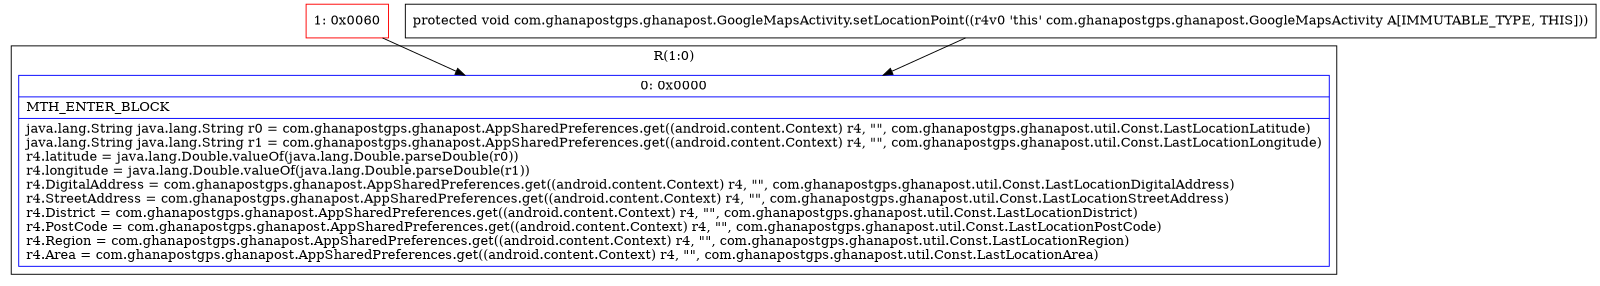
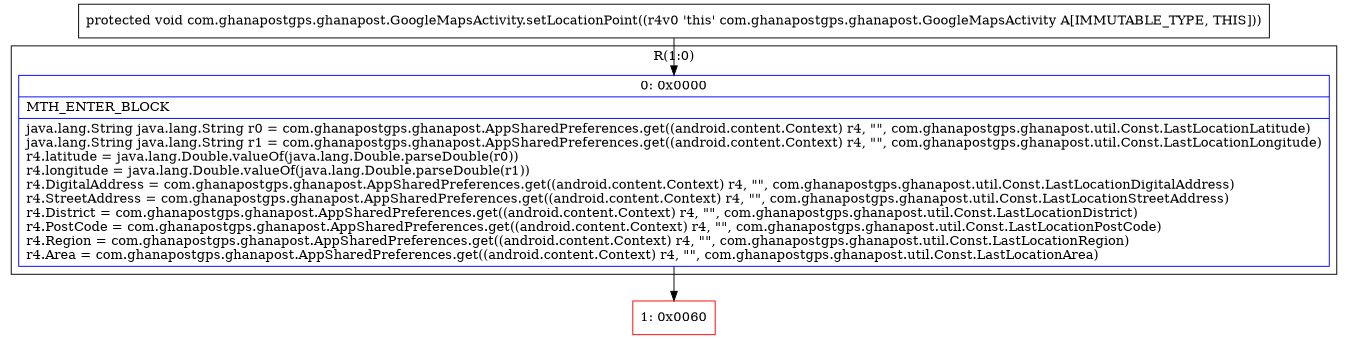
edge "1: 0x0060" -> "0: 0x0000": reversed
